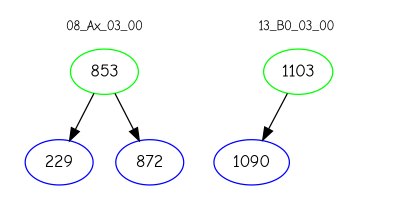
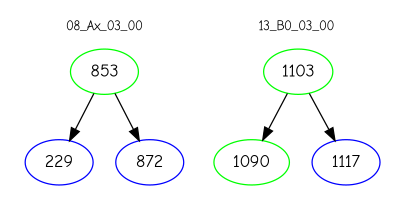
node "1090": color blue -> green
node "1117": added
